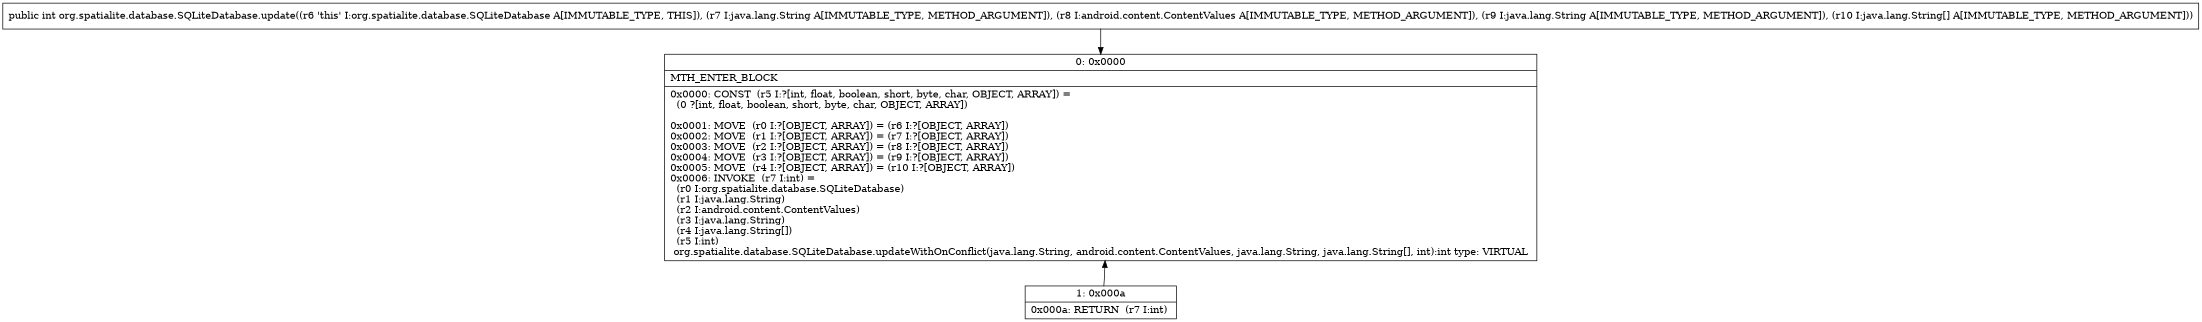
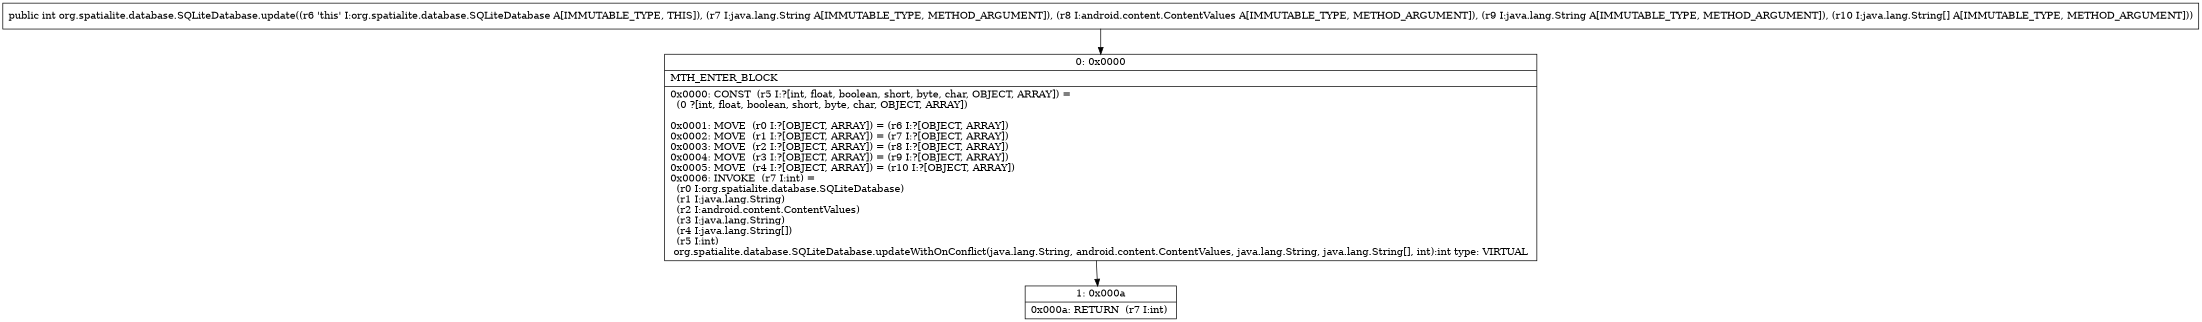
edge "1: 0x000a" -> "0: 0x0000": reversed
